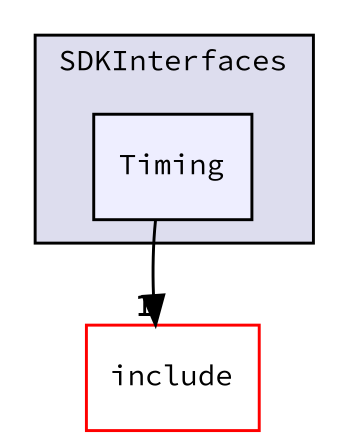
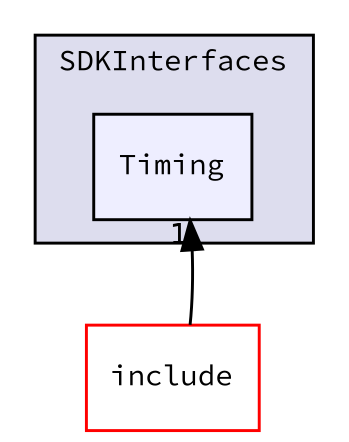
edge "Timing" -> "include": reversed
